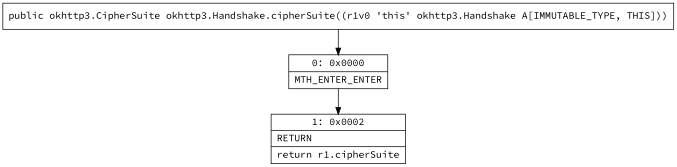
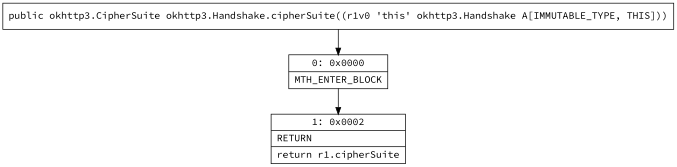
node "0: 0x0000": text "MTH_ENTER_ENTER" -> "MTH_ENTER_BLOCK"
